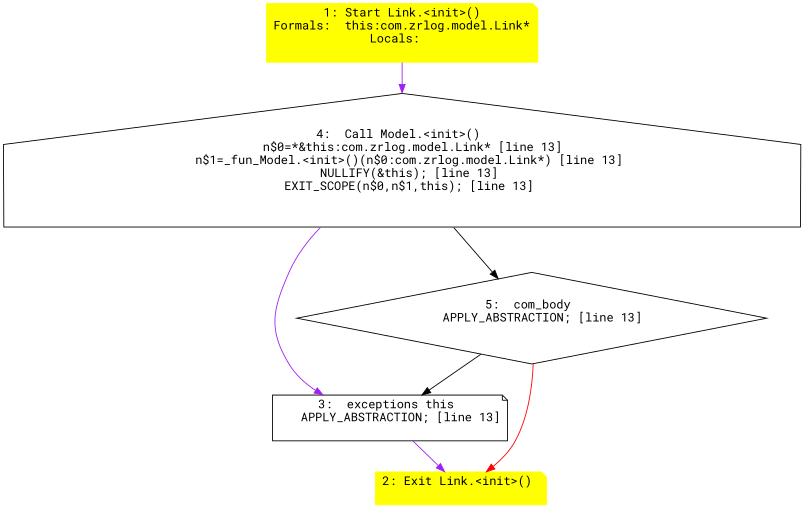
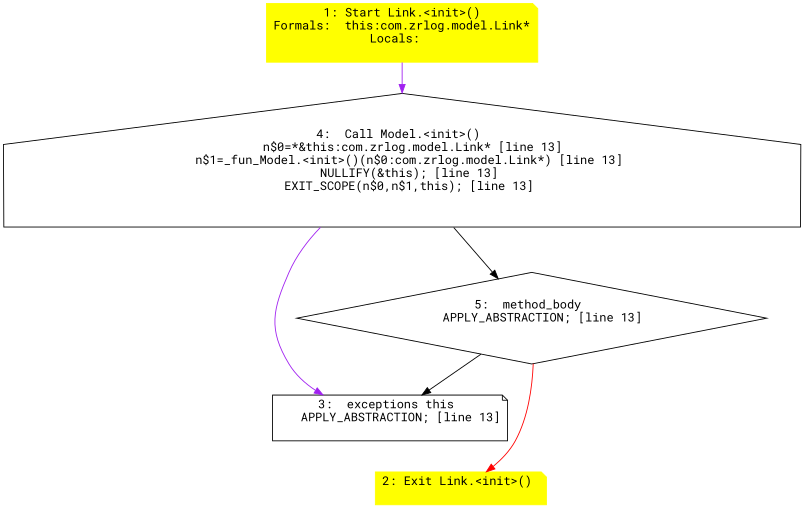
node "5:  com_body APPLY_ABSTRACTION; [line 13]": label "5:  com_body APPLY_ABSTRACTION; [line 13]" -> "5:  method_body APPLY_ABSTRACTION; [line 13]"
edge "3:  exceptions this APPLY_ABSTRACTION; [line 13]" -> "2: Exit Link.<init>()": removed
